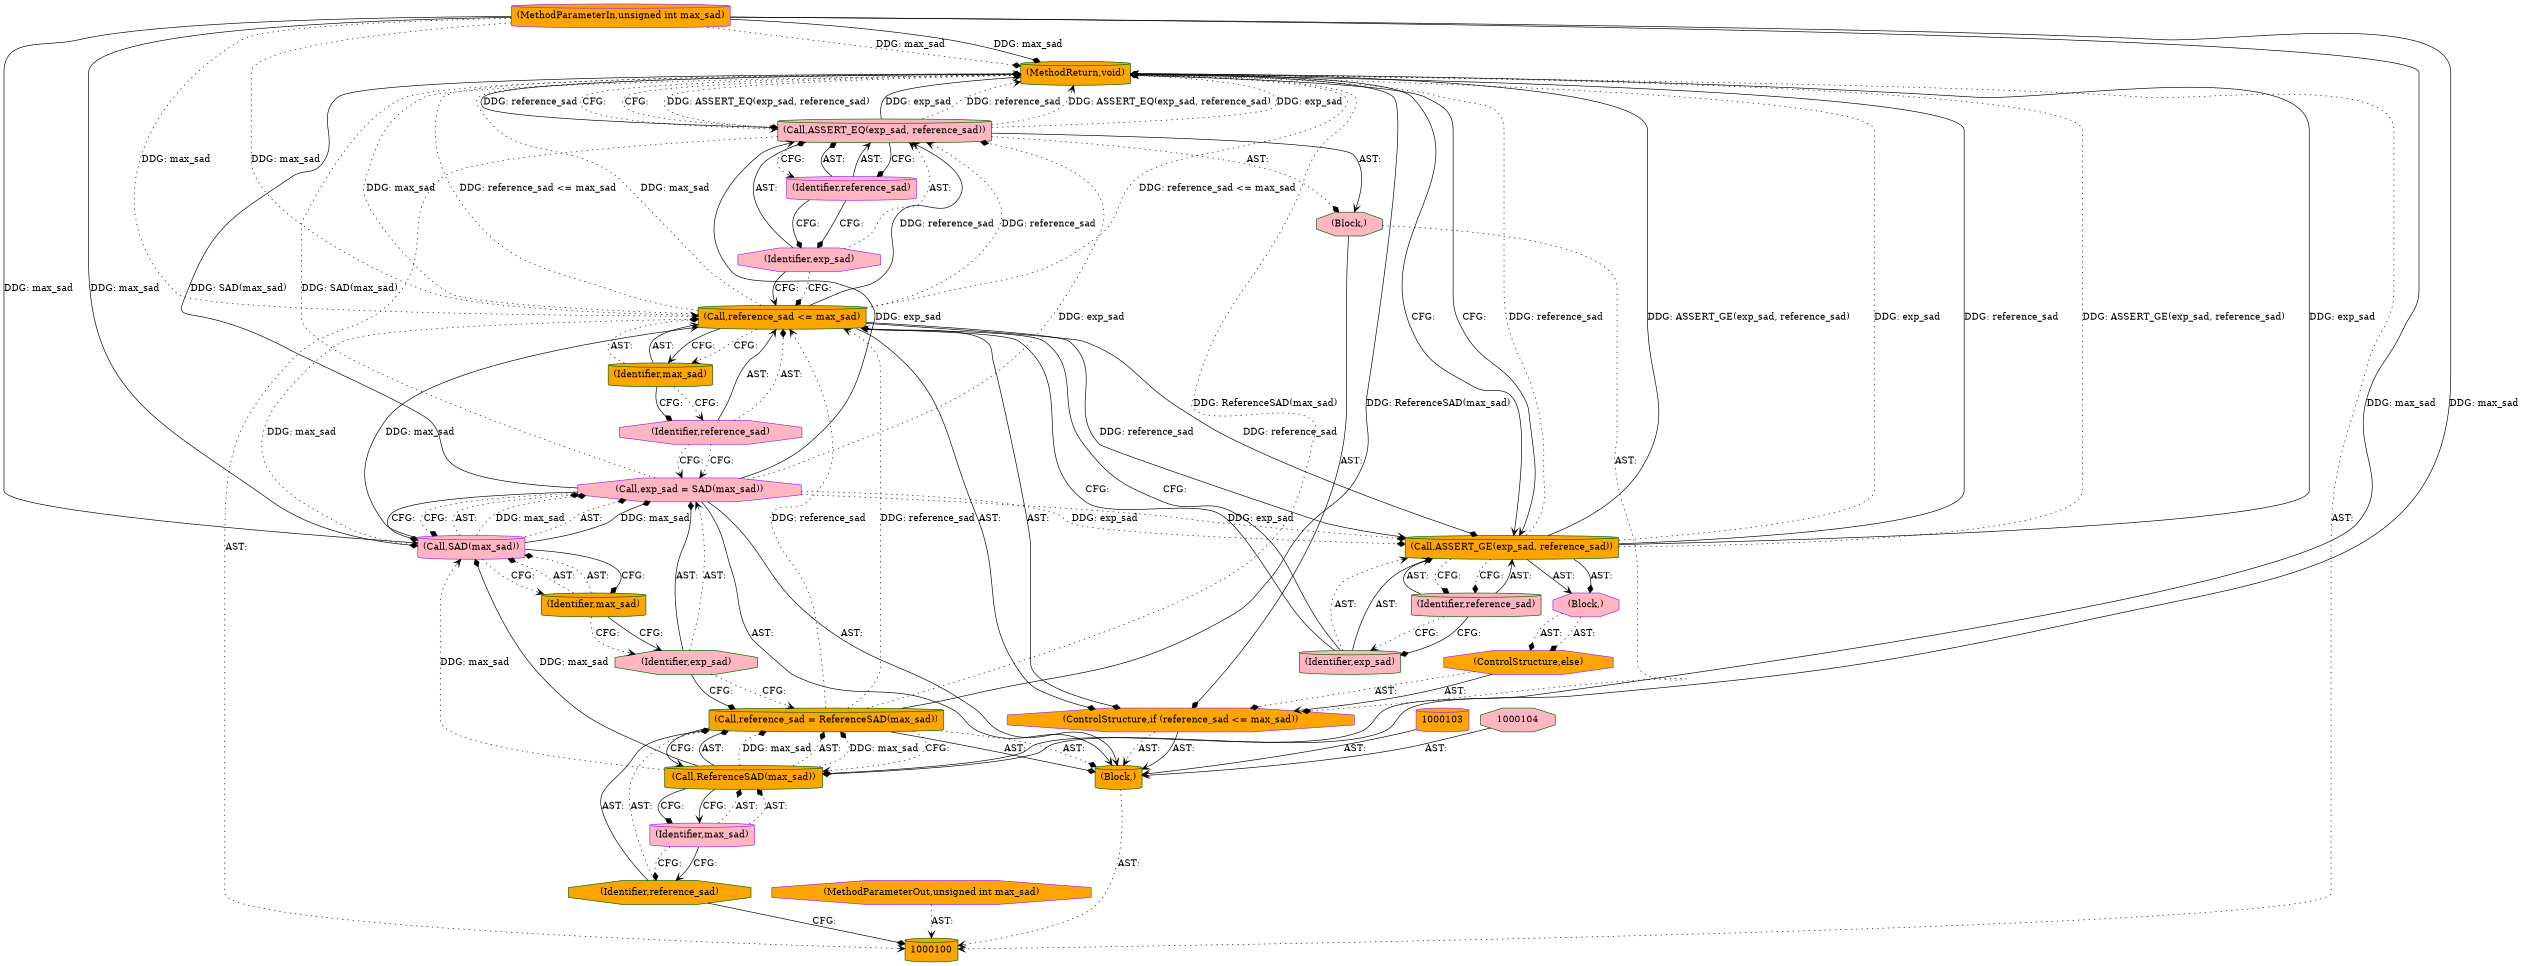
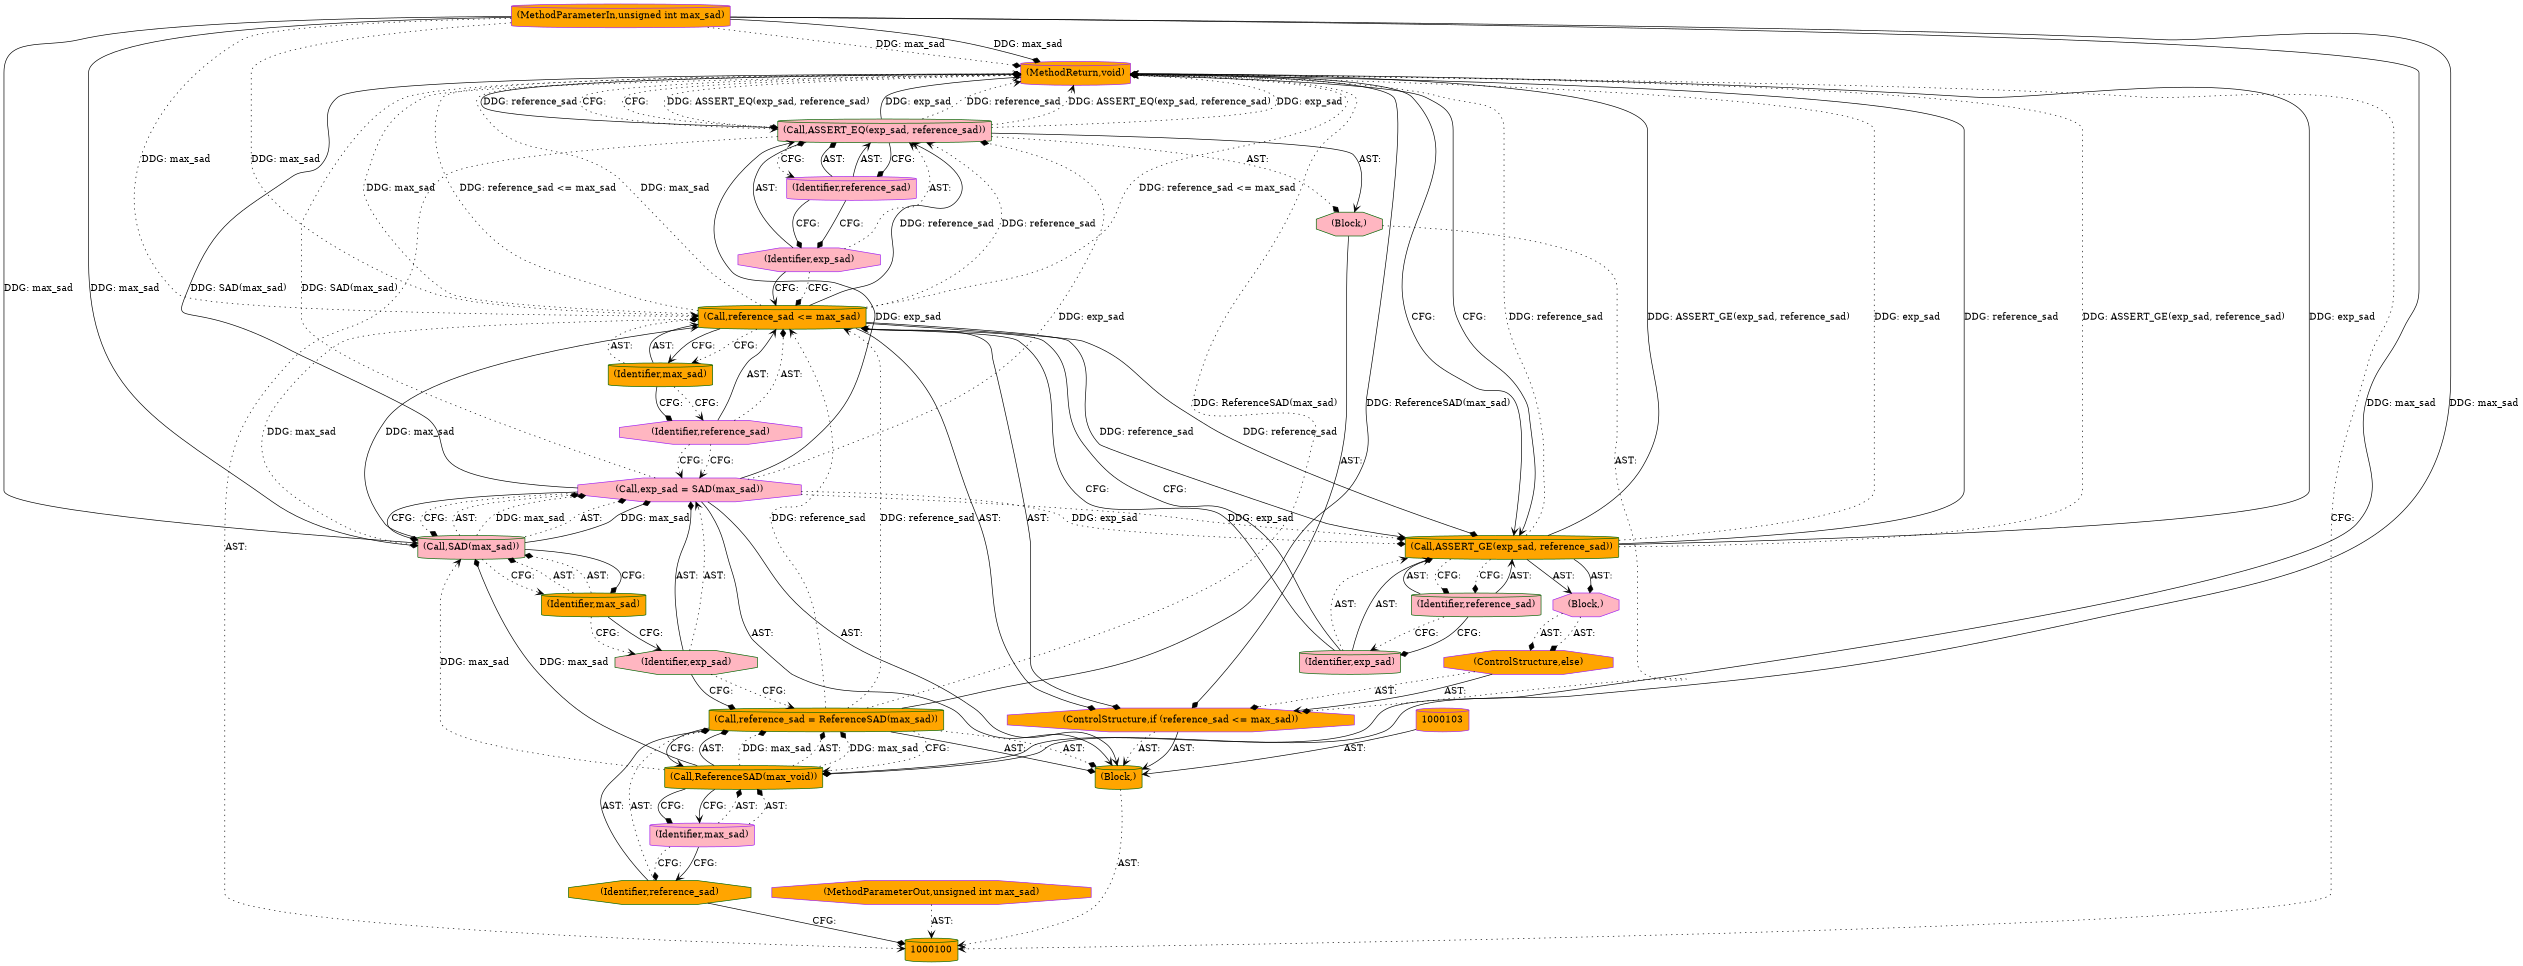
node "(MethodReturn,void)": color darkgreen -> purple
edge "(MethodReturn,void)" -> "1000100": label "AST: " -> "CFG: "
node "(Call,SAD(max_sad))": color purple -> darkgreen
node "1000104": removed
node "(Call,ReferenceSAD(max_sad))": label "(Call,ReferenceSAD(max_sad))" -> "(Call,ReferenceSAD(max_void))"
